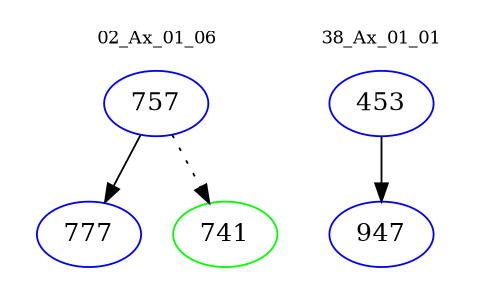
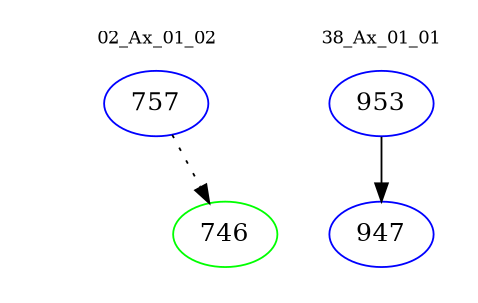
cluster "02_Ax_01_06": label "02_Ax_01_06" -> "02_Ax_01_02"
node "453": label "453" -> "953"
node "777": removed
node "741": label "741" -> "746"
